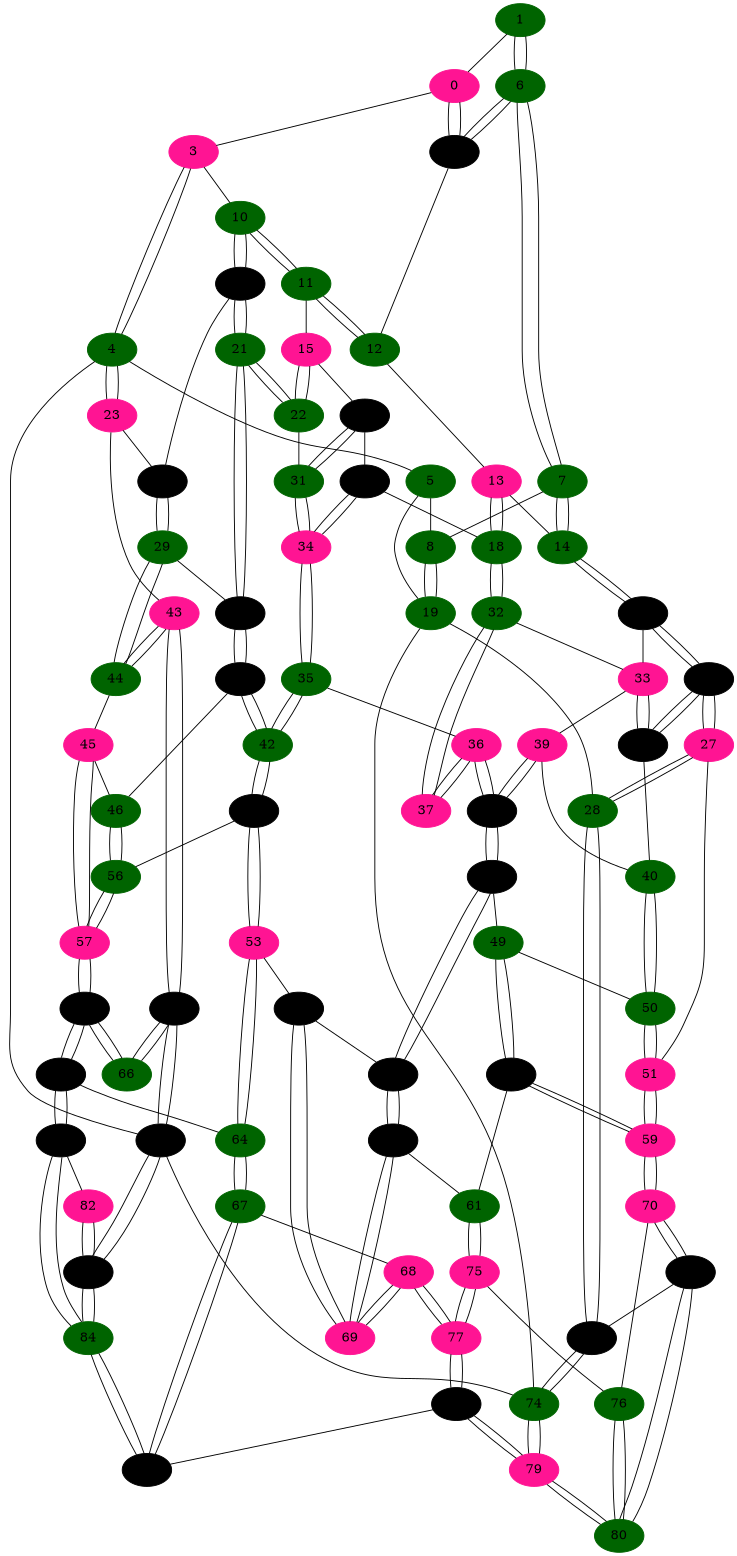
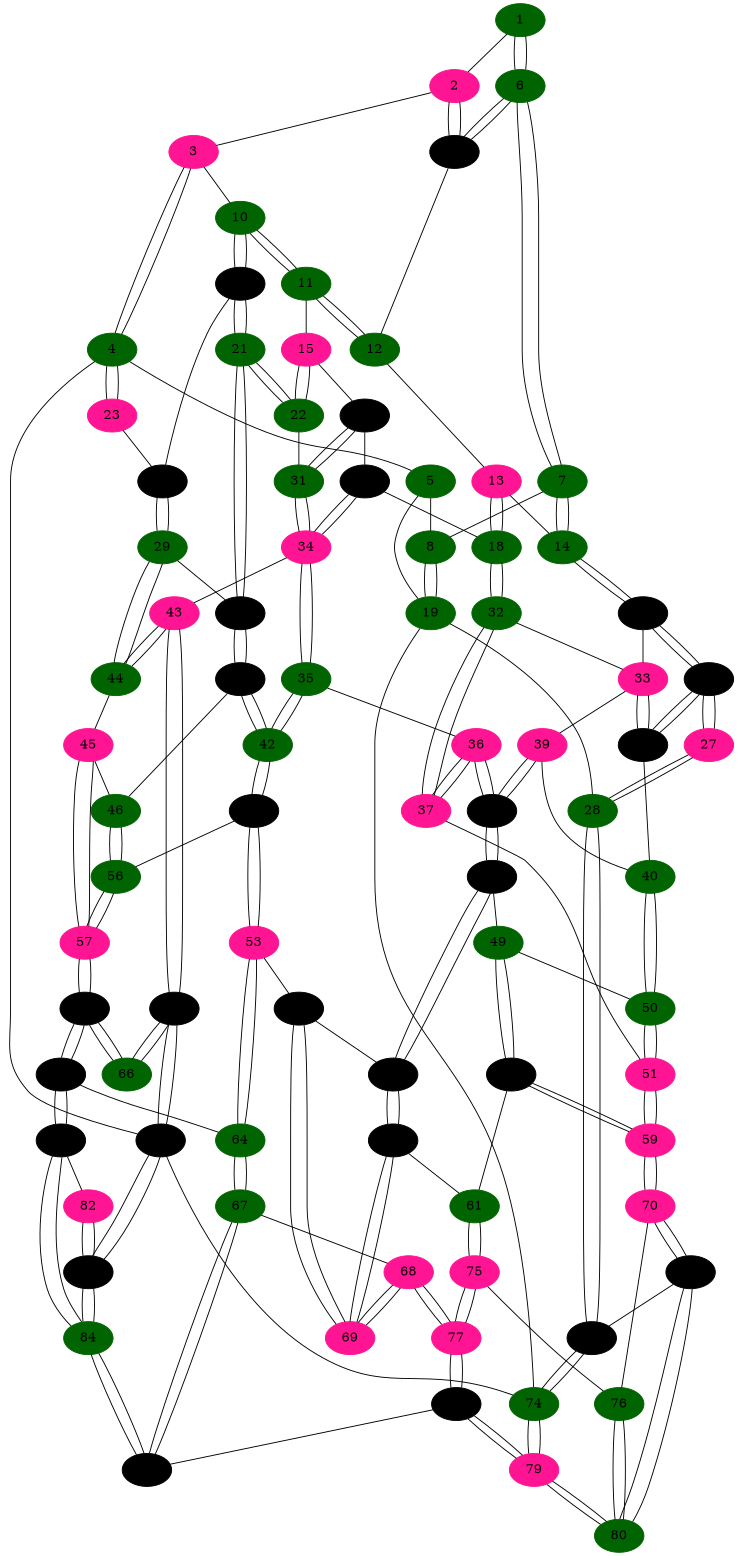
node "0": label "0" -> "2"
edge "23" -- "43": now "34" -- "43"
edge "27" -- "51": now "37" -- "51"
